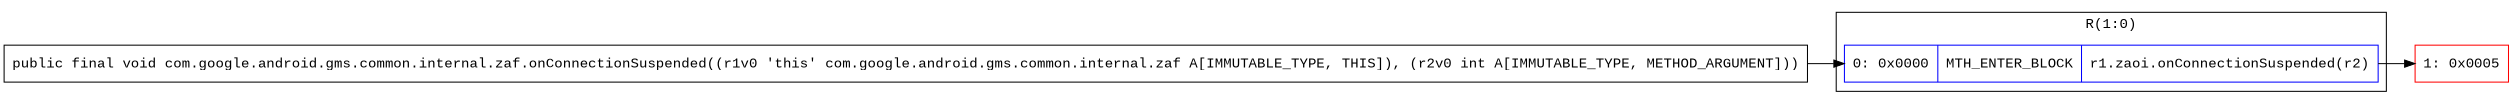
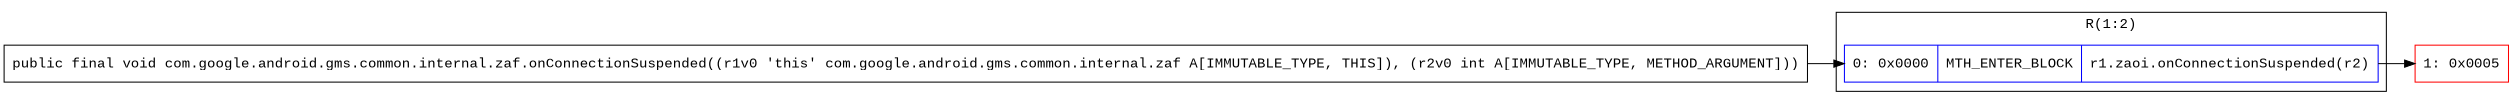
cluster "R(1:0)": label "R(1:0)" -> "R(1:2)"
